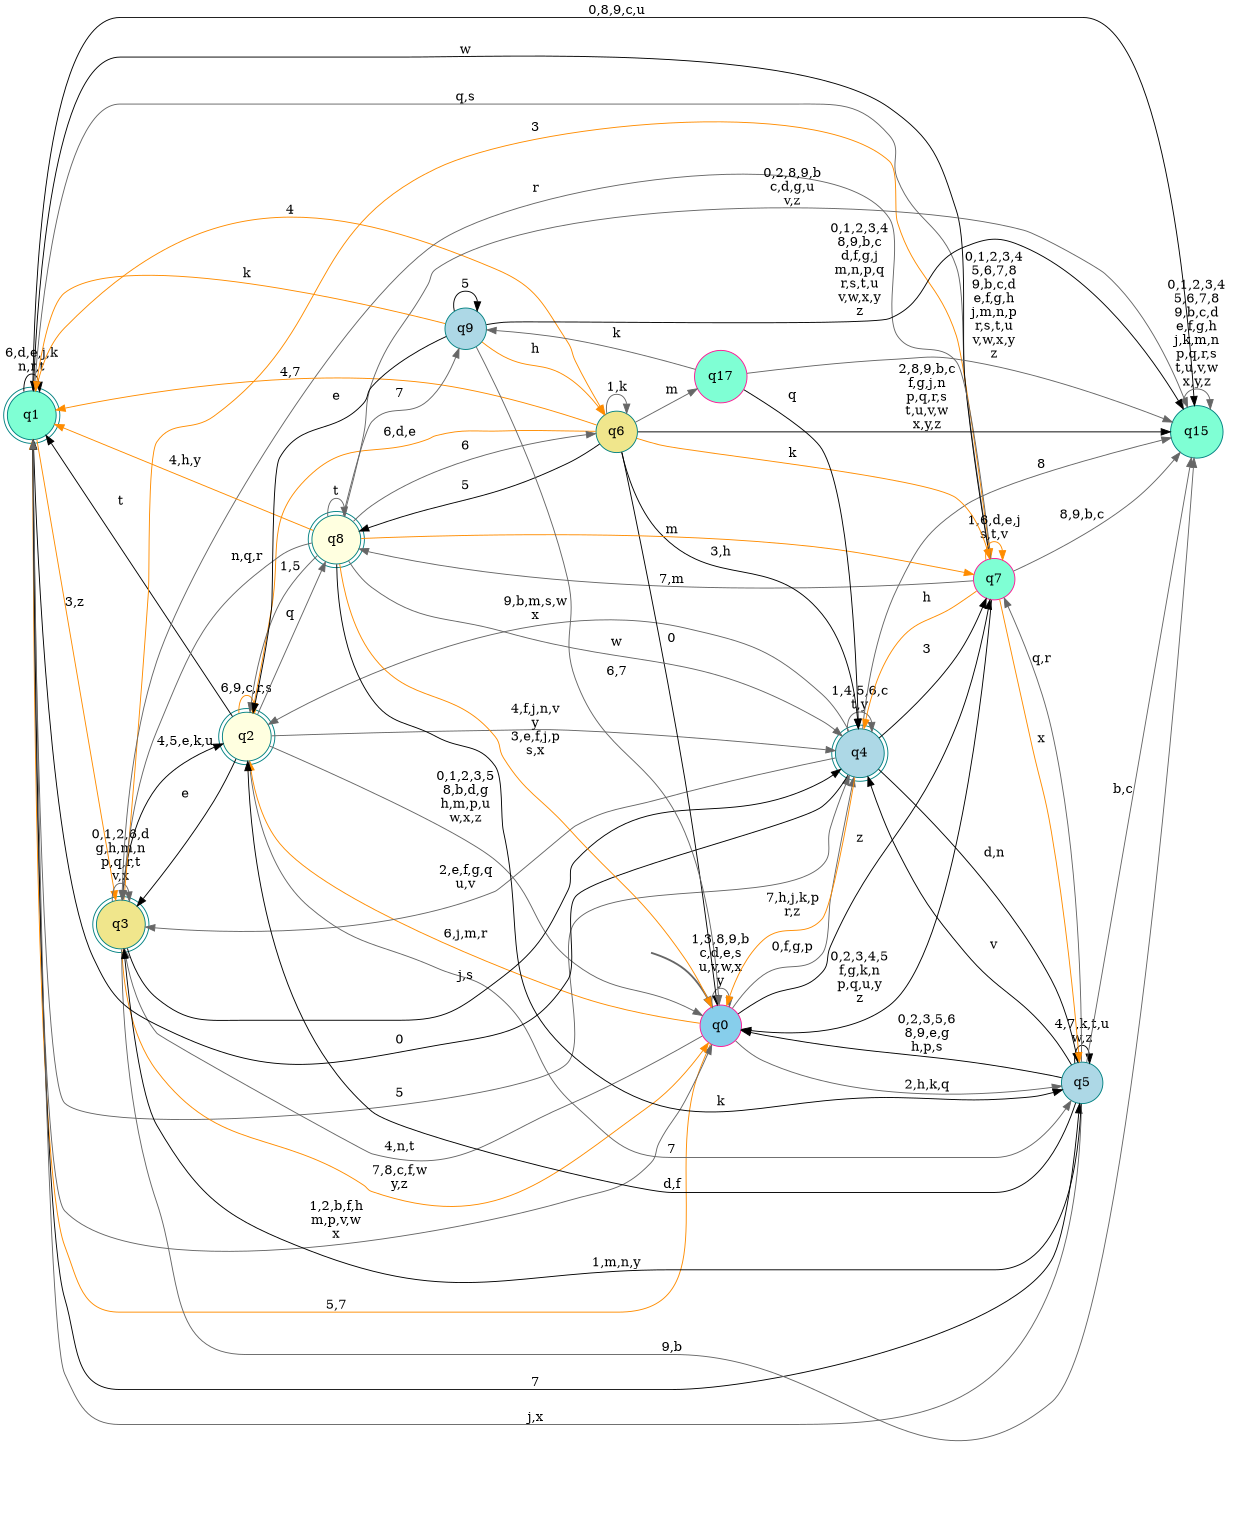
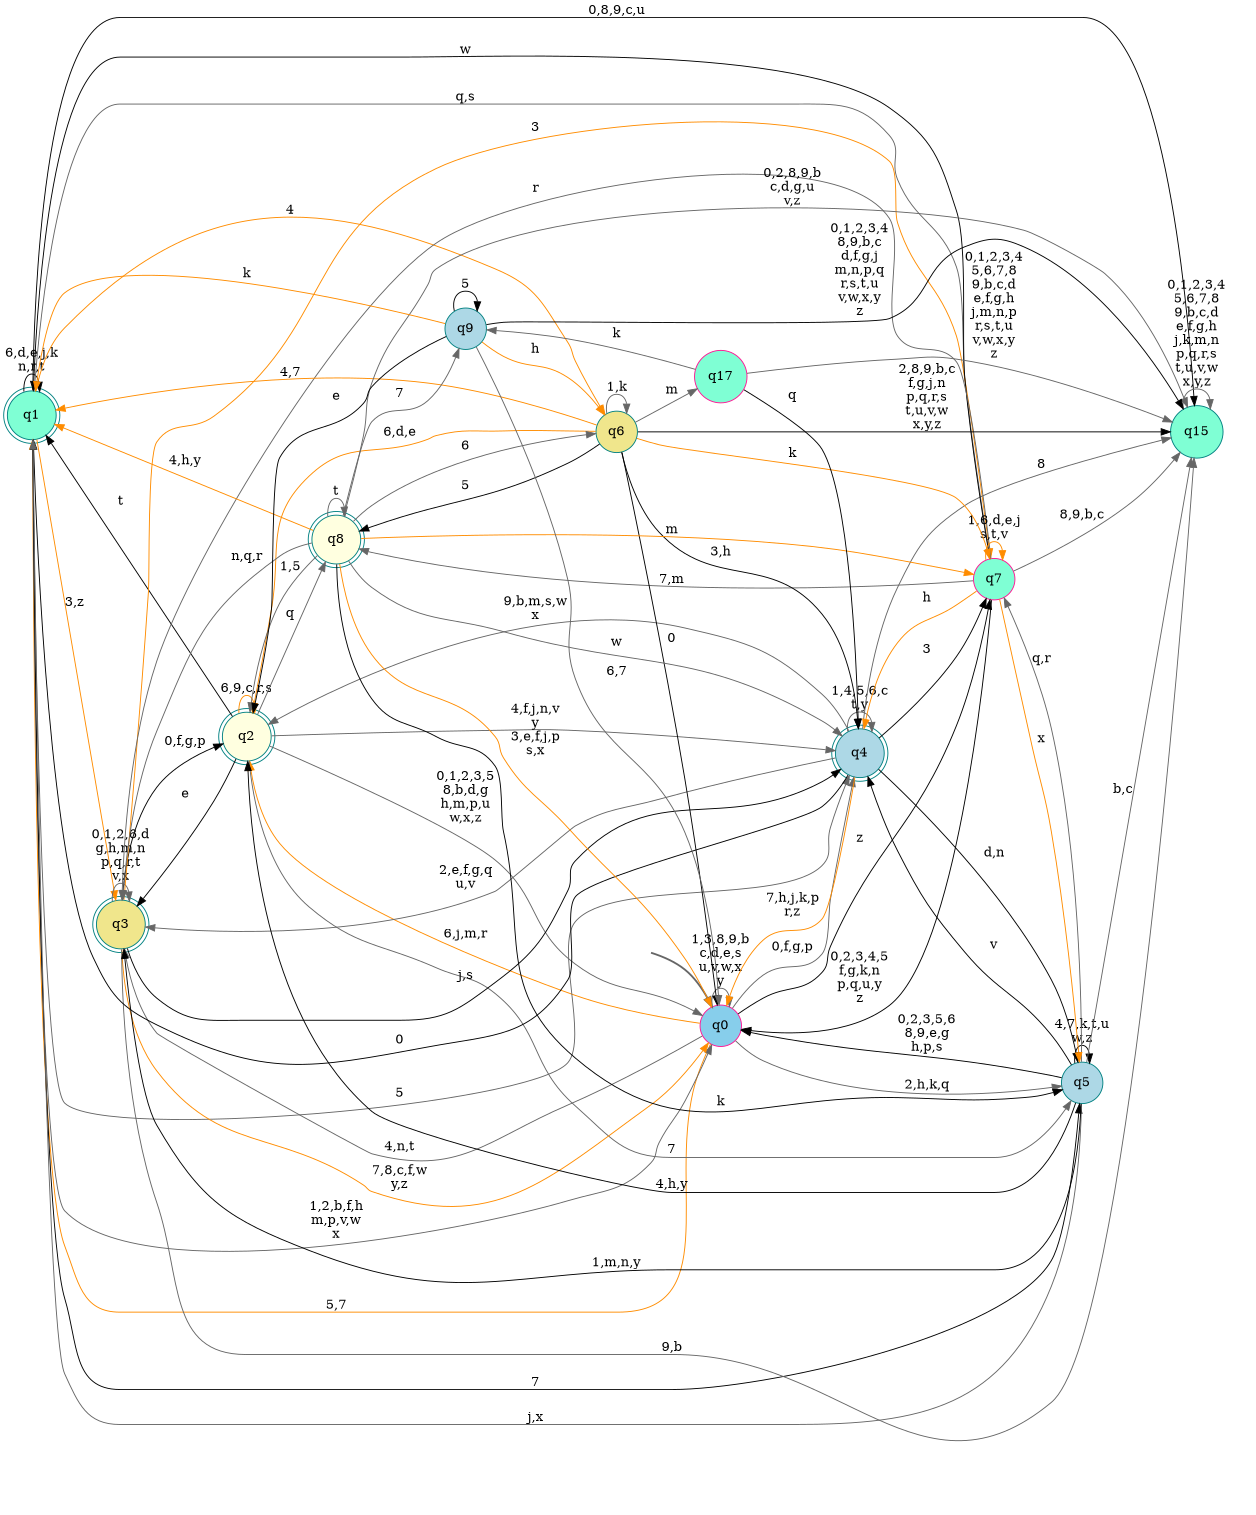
edge "q3" -> "q2": label "4,5,e,k,u" -> "0,f,g,p"
edge "q5" -> "q2": label "d,f" -> "4,h,y"
